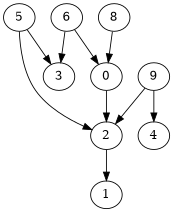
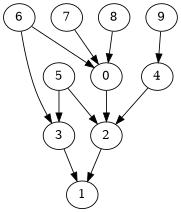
node "7": added
edge "9" -> "2": now "4" -> "2"
edge "3" -> "1": added
